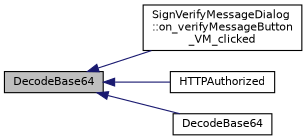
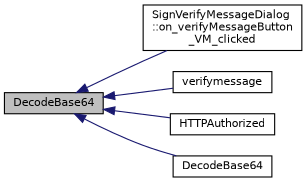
node "verifymessage": added
